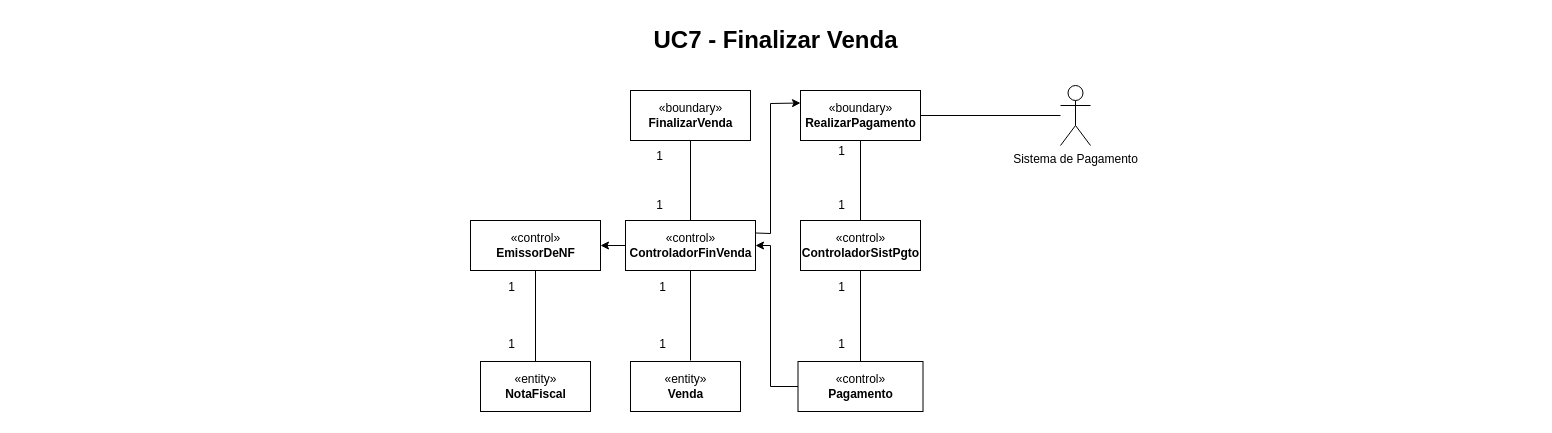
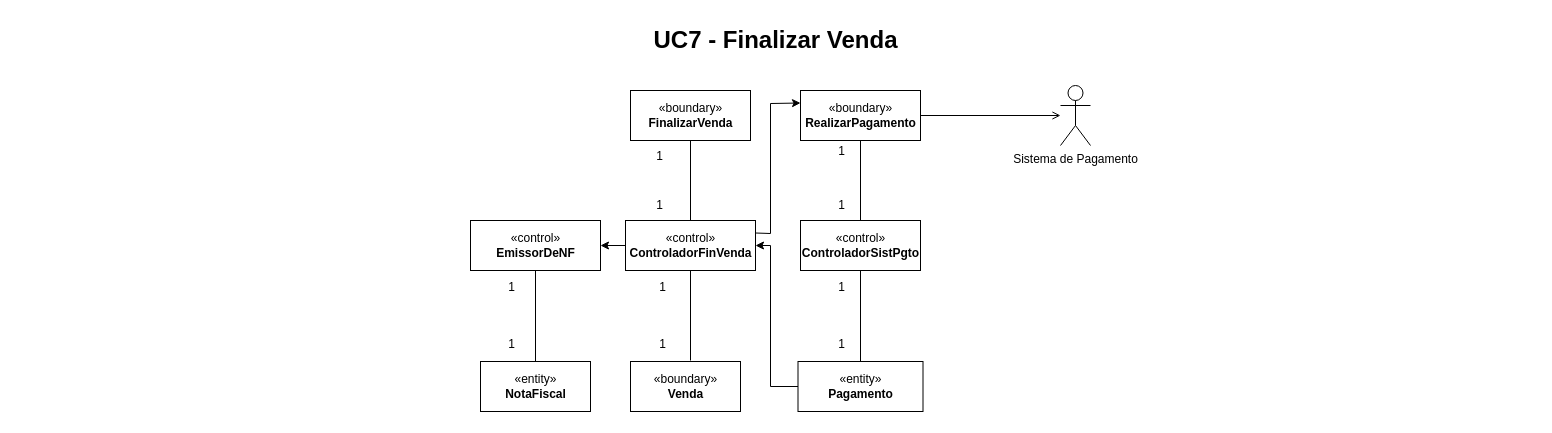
edge "«boundary» RealizarPagamento" -- "Sistema de Pagamento": arrowhead none -> open
node "«entity» Venda": label "«entity» Venda" -> "«boundary» Venda"
node "«control» Pagamento": label "«control» Pagamento" -> "«entity» Pagamento"
